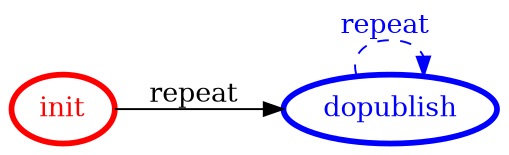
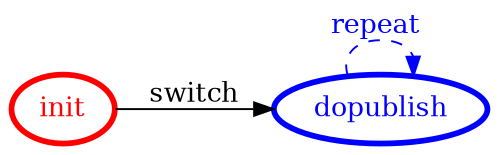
edge "init" -> "dopublish": label "repeat " -> "switch"
